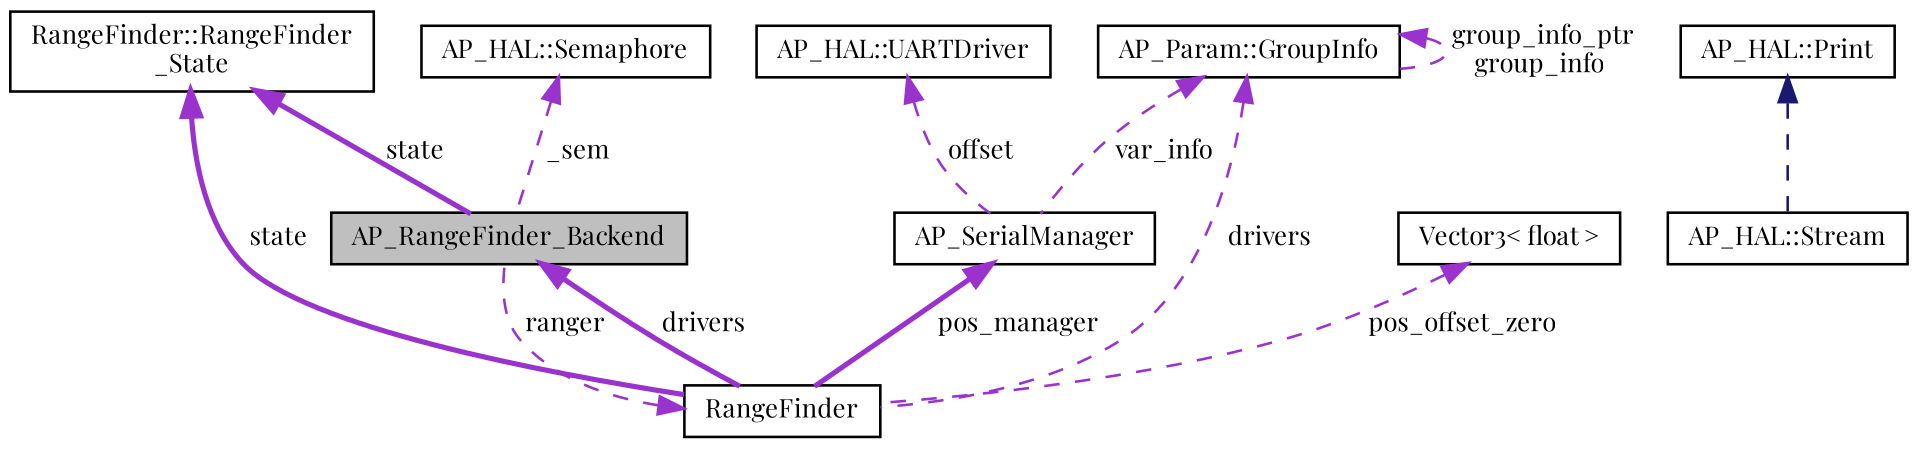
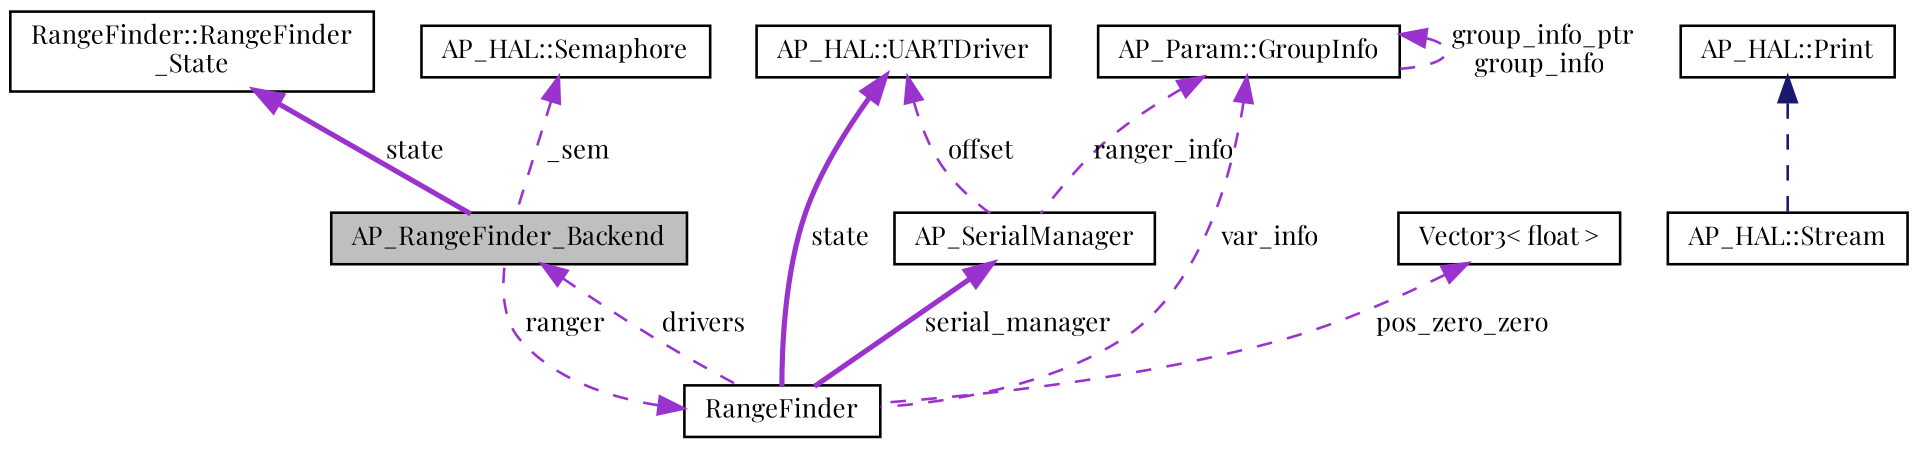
edge "AP_SerialManager" -> "AP_Param::GroupInfo": label " var_info" -> " ranger_info"
edge "RangeFinder" -> "AP_Param::GroupInfo": label " drivers" -> " var_info"
edge "RangeFinder" -> "AP_SerialManager": label " pos_manager" -> " serial_manager"
edge "RangeFinder" -> "Vector3< float >": label " pos_offset_zero" -> " pos_zero_zero"
edge "RangeFinder" -> "RangeFinder::RangeFinder _State": now "RangeFinder" -> "AP_HAL::UARTDriver"
edge "RangeFinder" -> "AP_RangeFinder_Backend": style bold -> dashed
